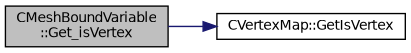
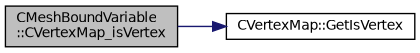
node "CMeshBoundVariable ::Get_isVertex": label "CMeshBoundVariable ::Get_isVertex" -> "CMeshBoundVariable ::CVertexMap_isVertex"
